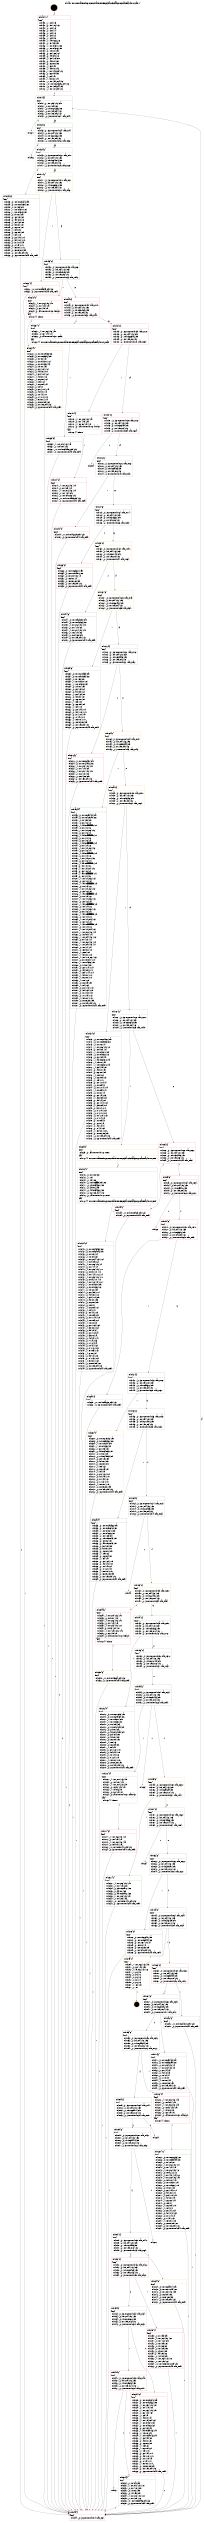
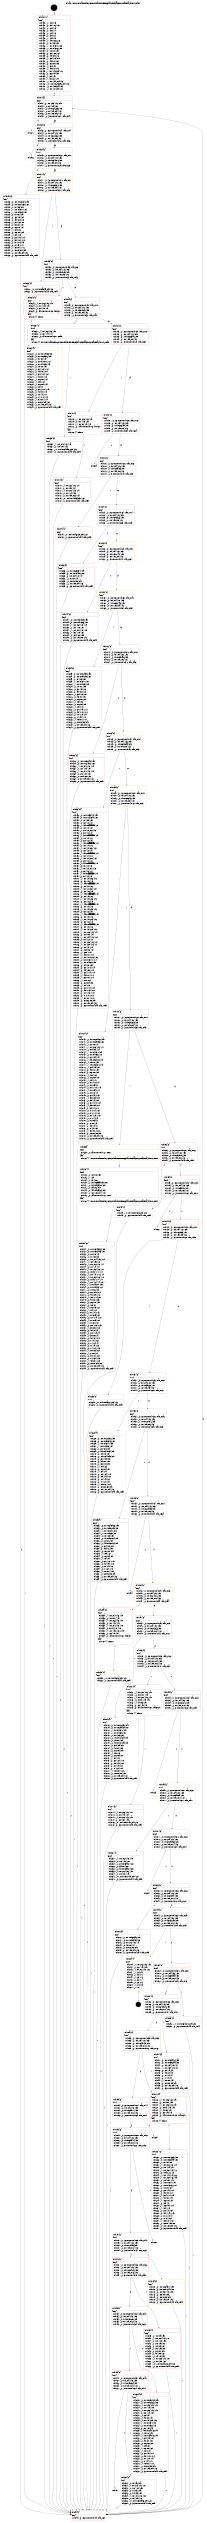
edge "0x401ddf [28]" -> "0x402157 [29]": now "0x401dc3 [28]" -> "0x402157 [29]"
